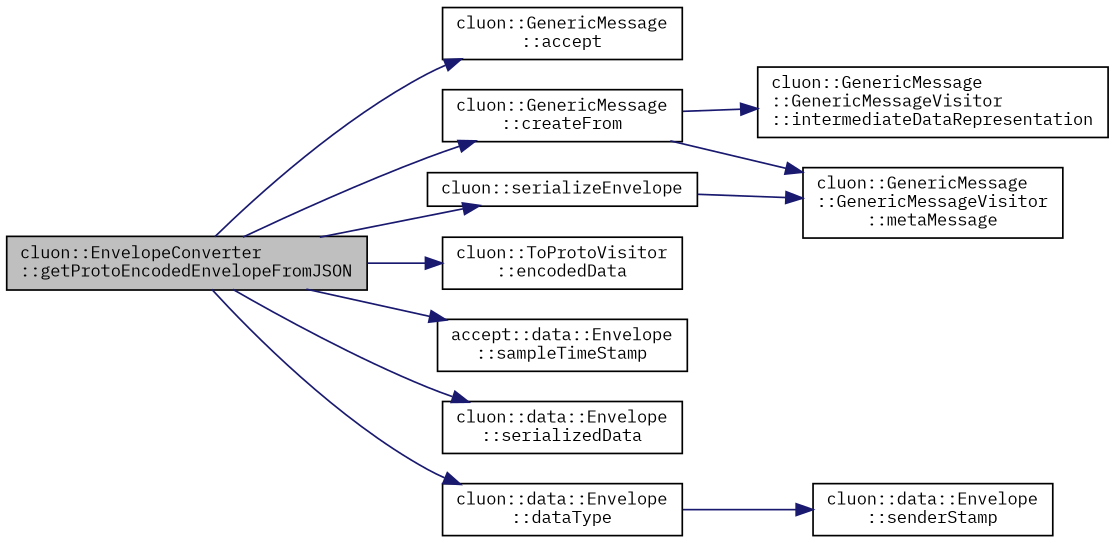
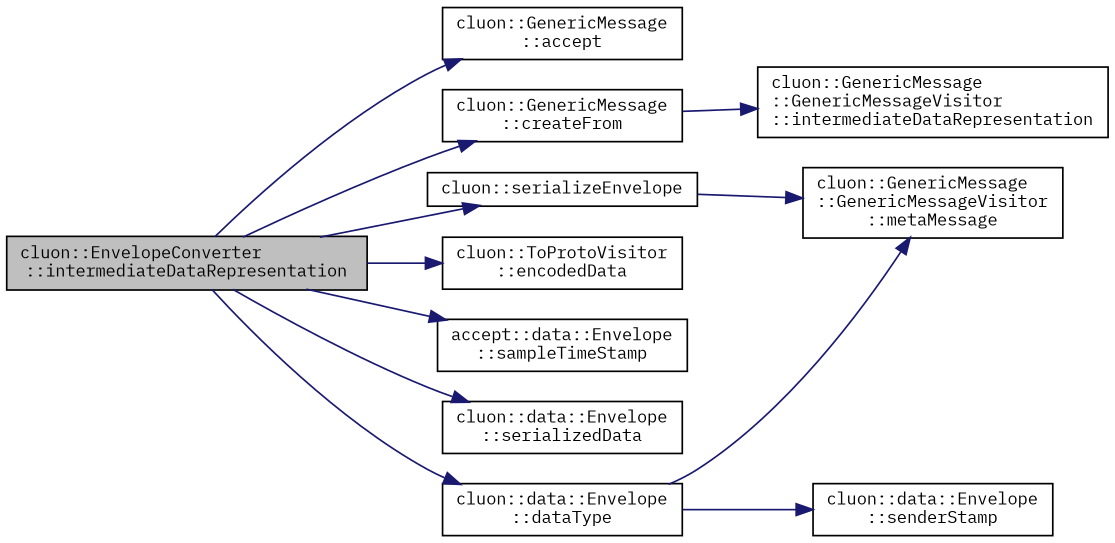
edge "cluon::GenericMessage ::createFrom" -> "cluon::GenericMessage ::GenericMessageVisitor ::metaMessage": now "cluon::data::Envelope ::dataType" -> "cluon::GenericMessage ::GenericMessageVisitor ::metaMessage"
node "cluon::EnvelopeConverter ::getProtoEncodedEnvelopeFromJSON": label "cluon::EnvelopeConverter ::getProtoEncodedEnvelopeFromJSON" -> "cluon::EnvelopeConverter ::intermediateDataRepresentation"
